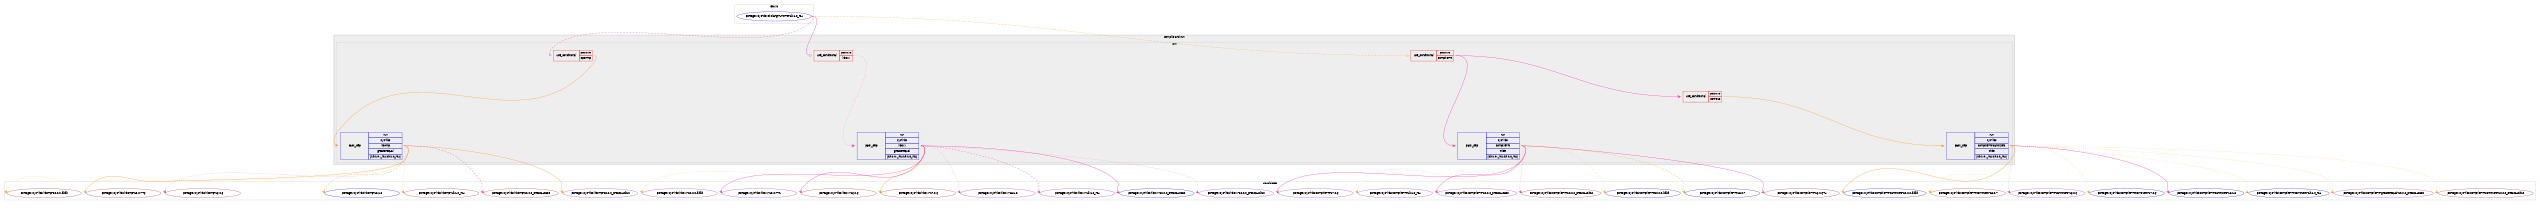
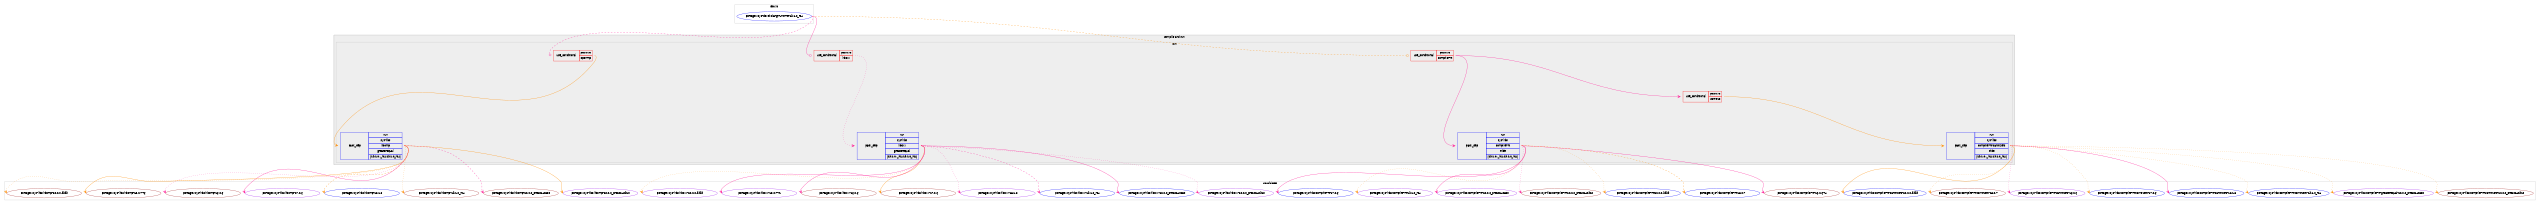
node "portage://sys-libs/libomp-17.0.6": added
node "portage://sys-libs/libcxx-19.1.0_rc4": color purple -> blue
node "portage://sys-libs/compiler-rt-17.0.6": color purple -> blue
